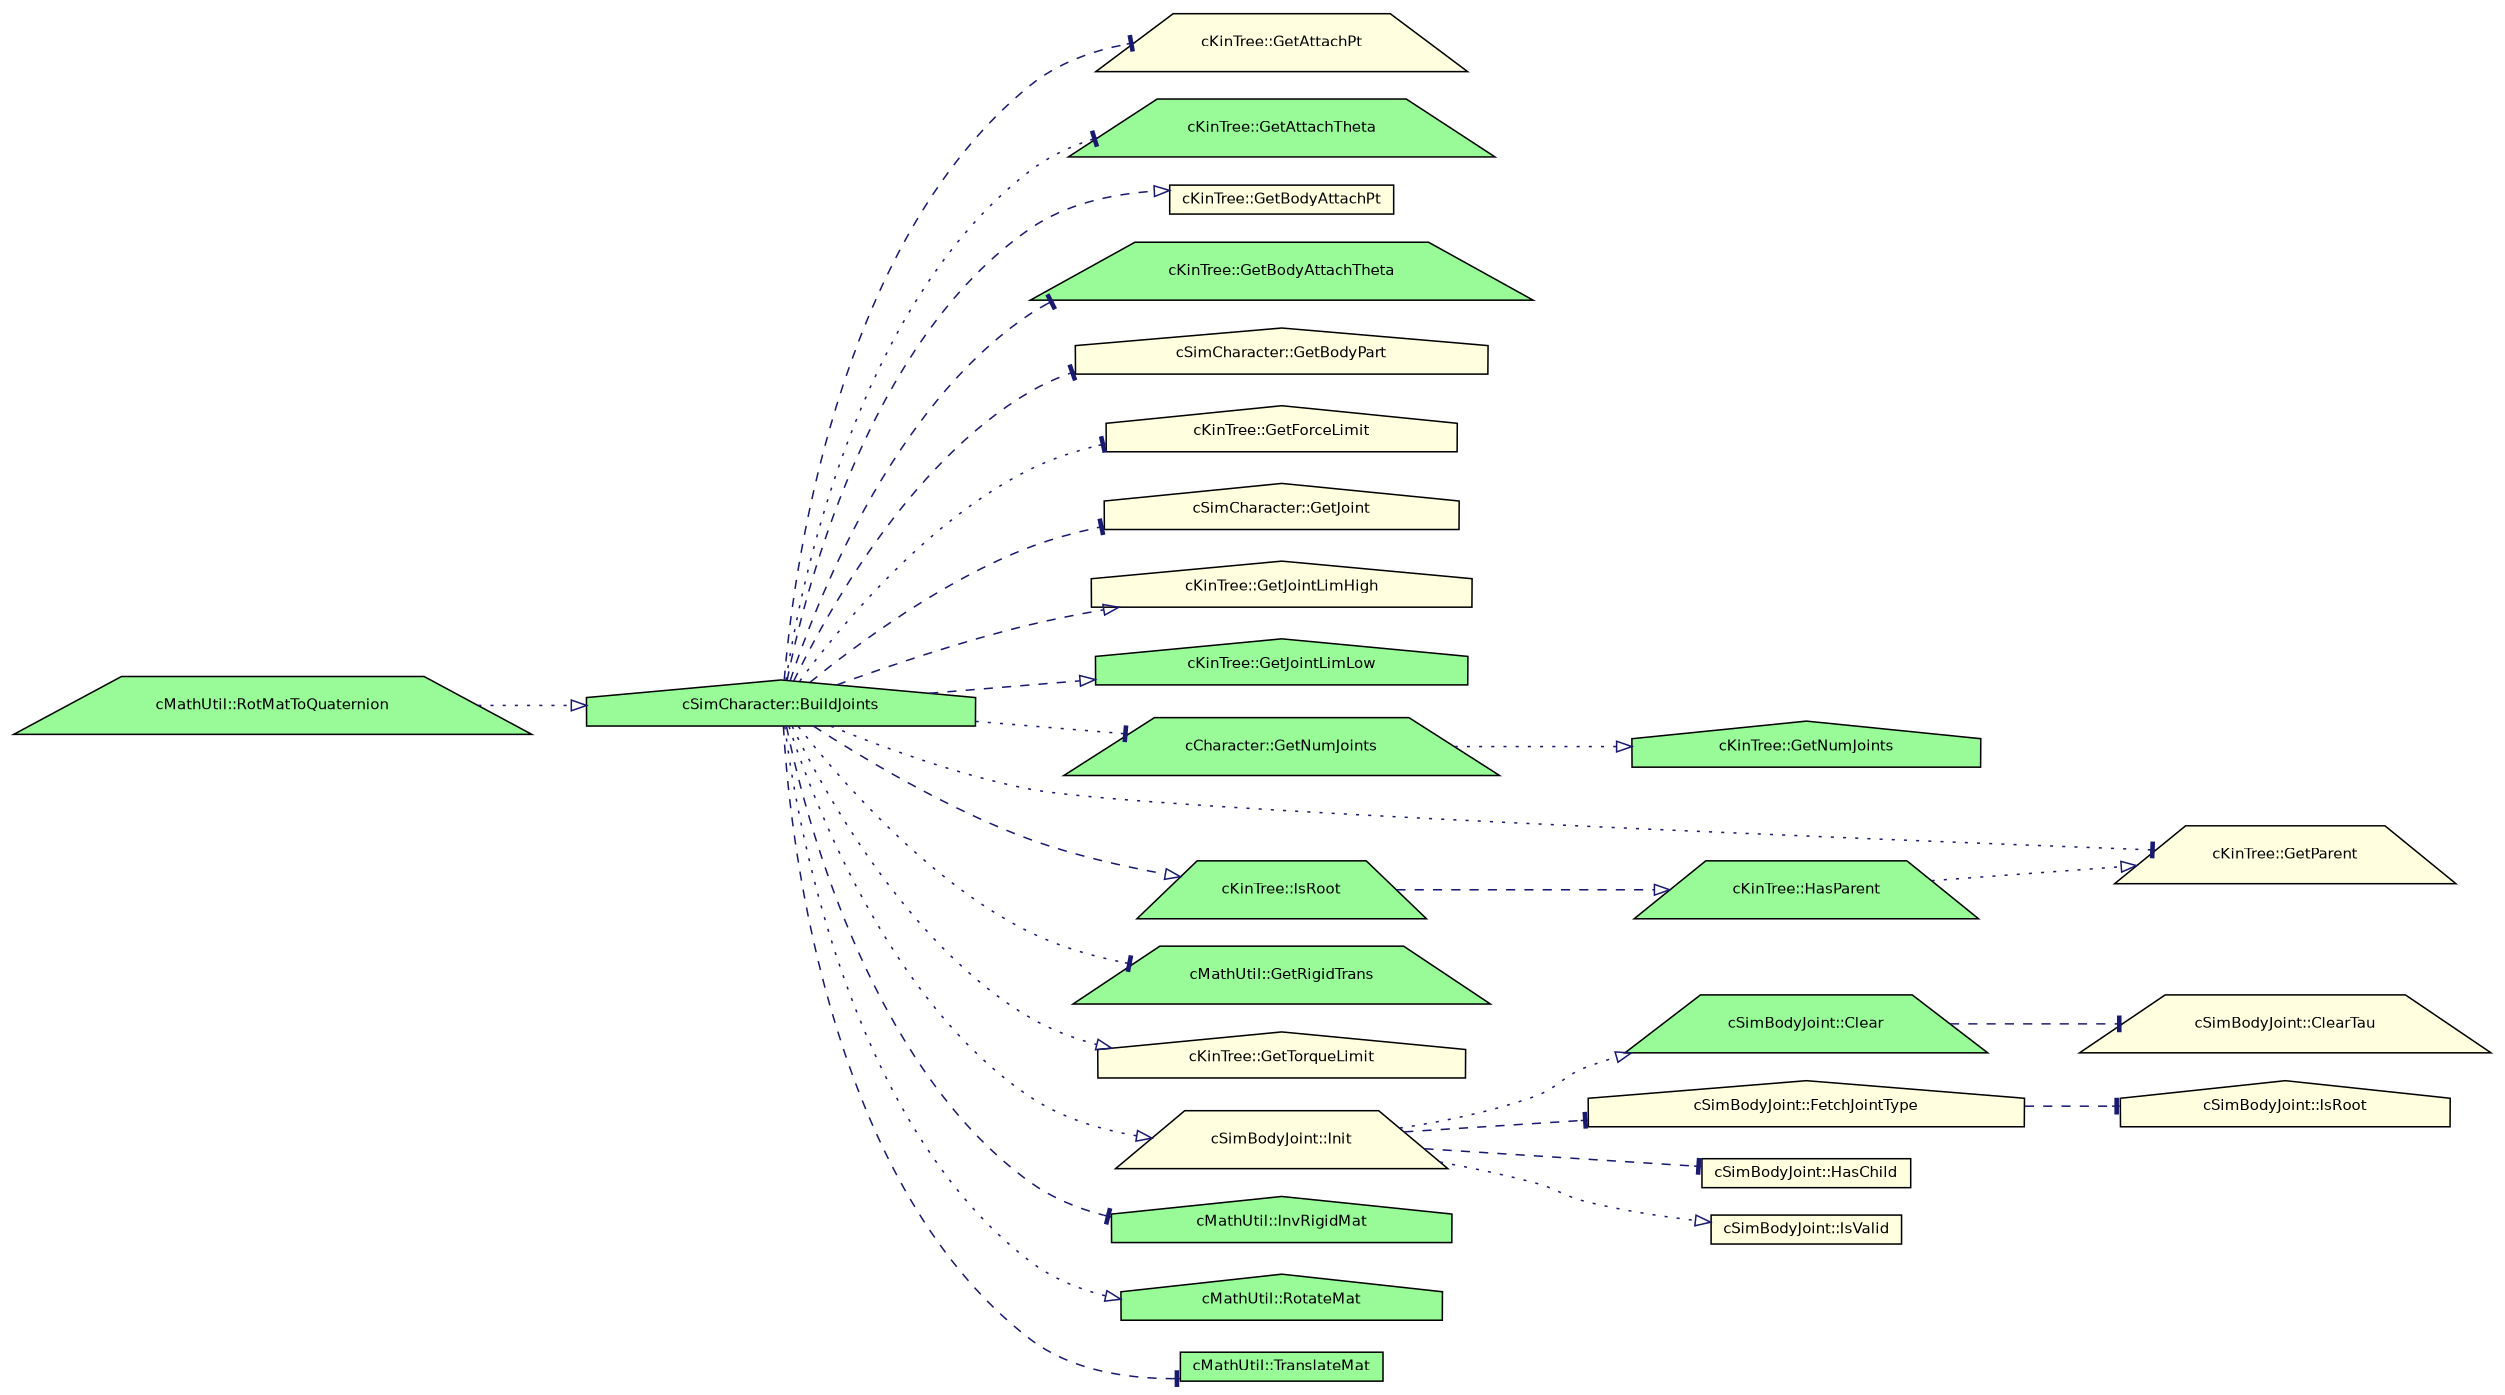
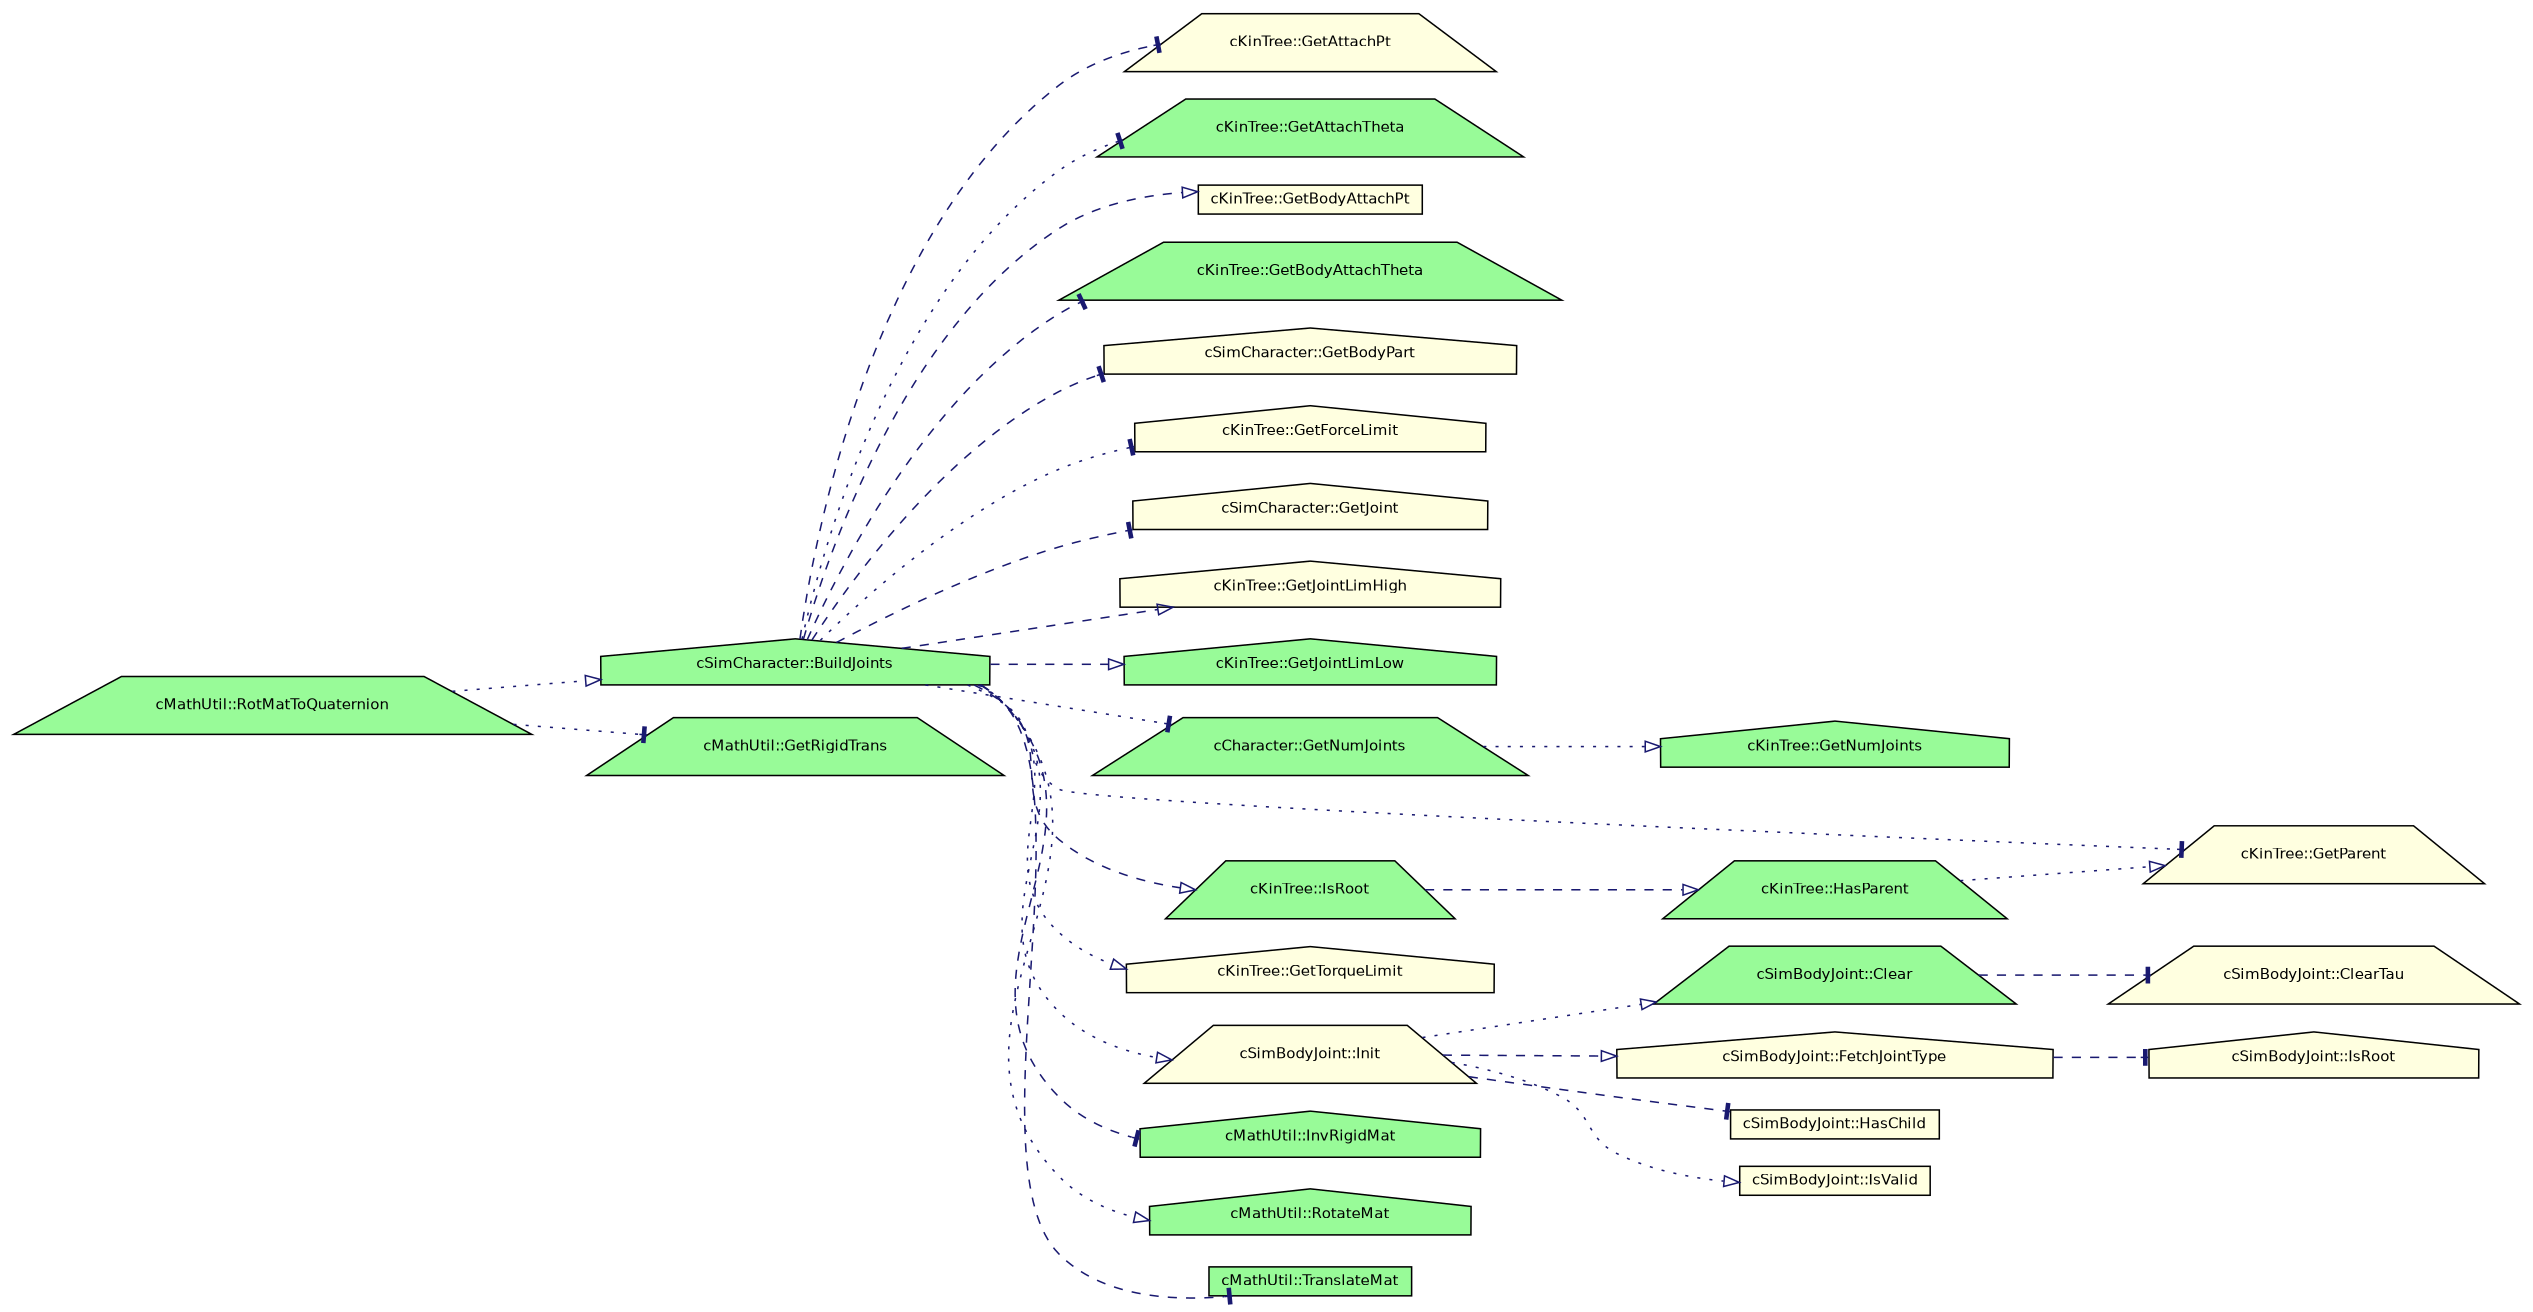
edge "cSimCharacter::BuildJoints" -> "cMathUtil::GetRigidTrans": now "cMathUtil::RotMatToQuaternion" -> "cMathUtil::GetRigidTrans"
edge "cSimBodyJoint::Init" -> "cSimBodyJoint::FetchJointType": arrowhead tee -> onormal
